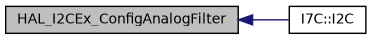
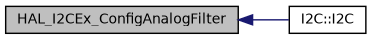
node "I7C::I2C": label "I7C::I2C" -> "I2C::I2C"
